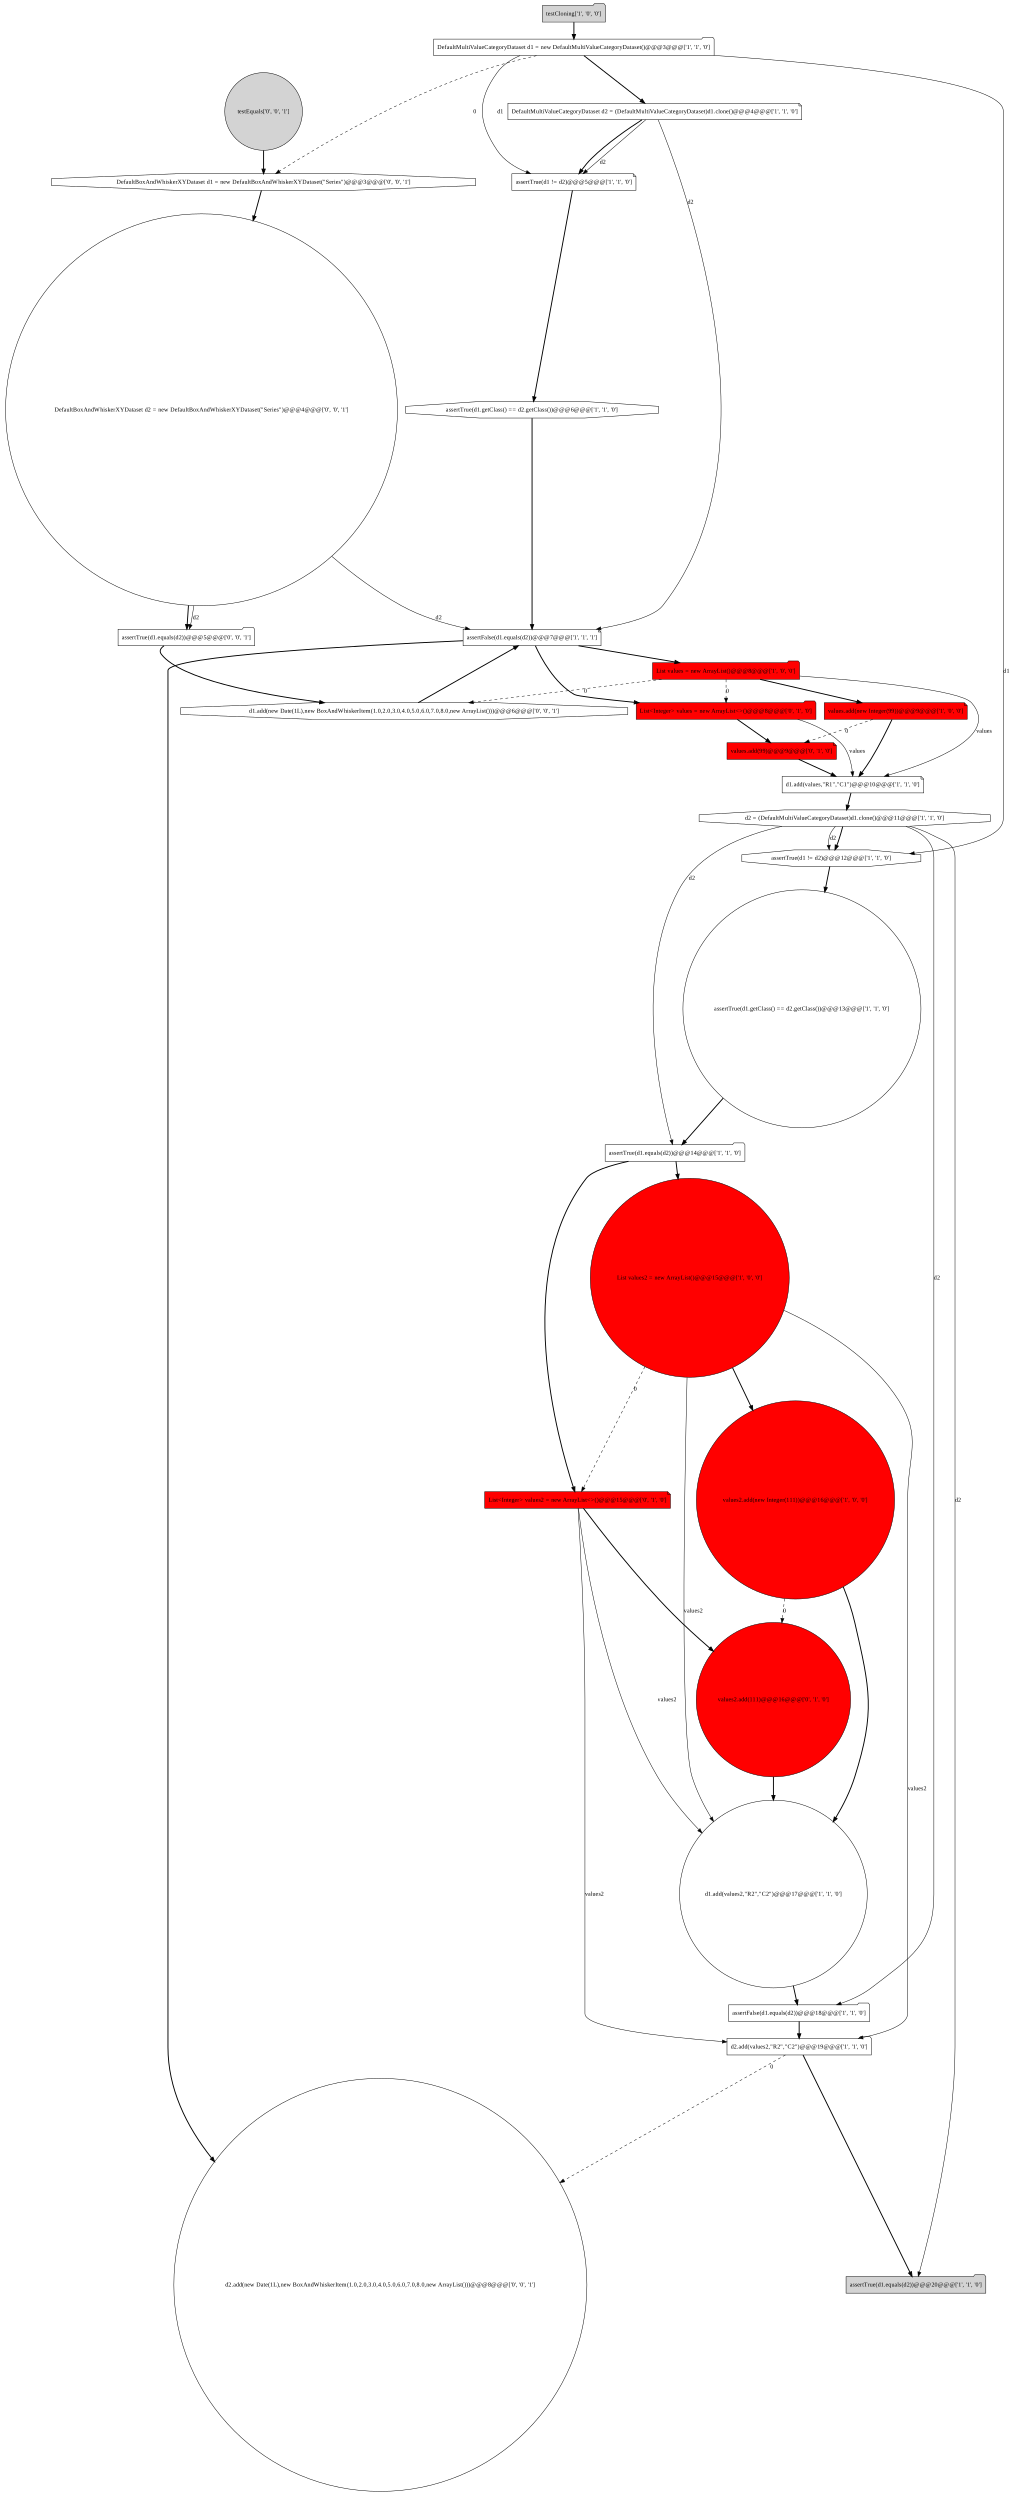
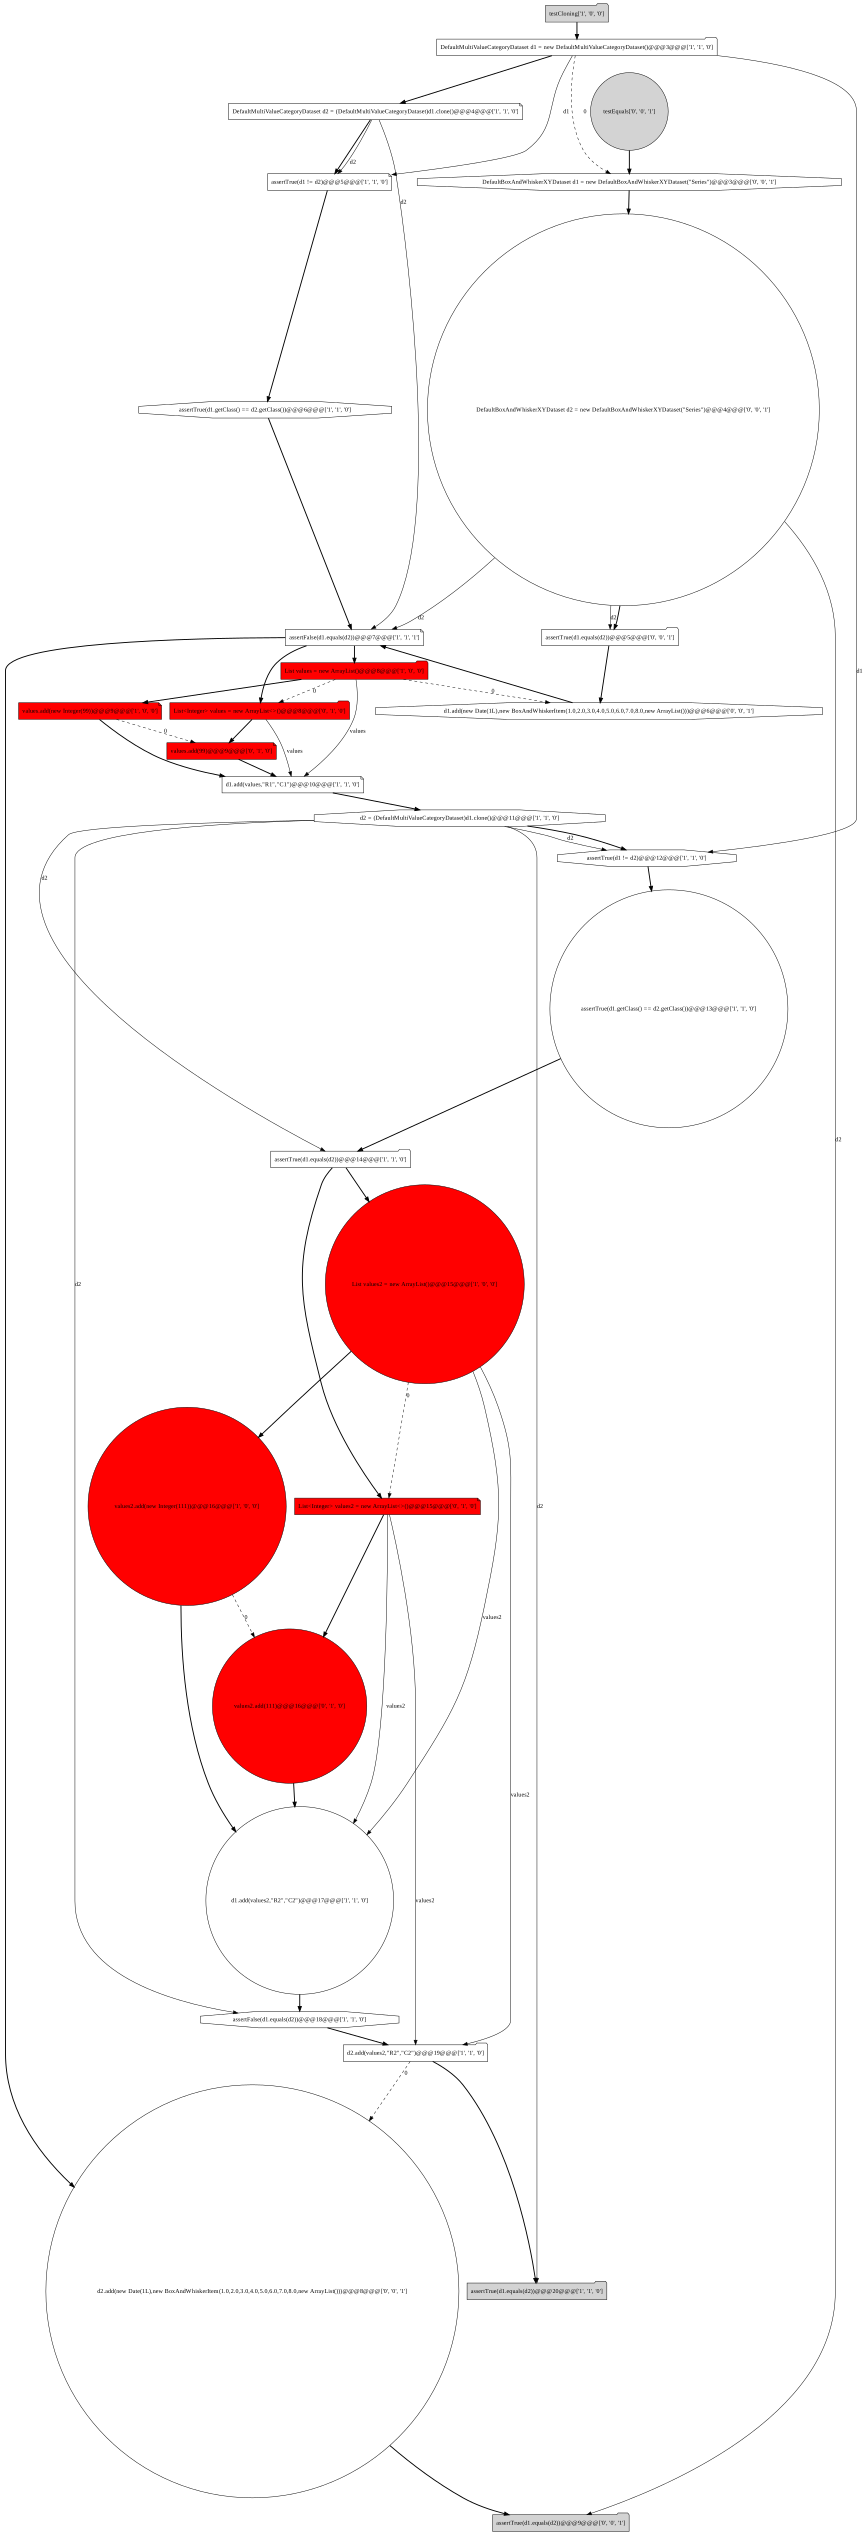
node "assertFalse(d1.equals(d2))@@@18@@@['1', '1', '0']": shape folder -> octagon
node "assertTrue(d1.equals(d2))@@@9@@@['0', '0', '1']": added
